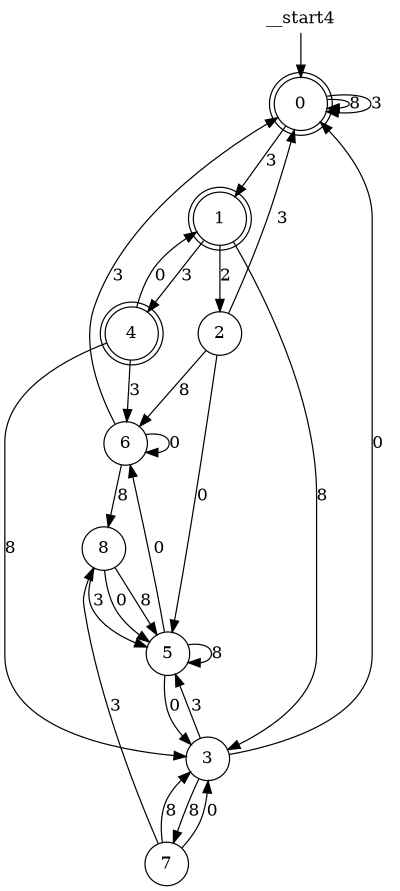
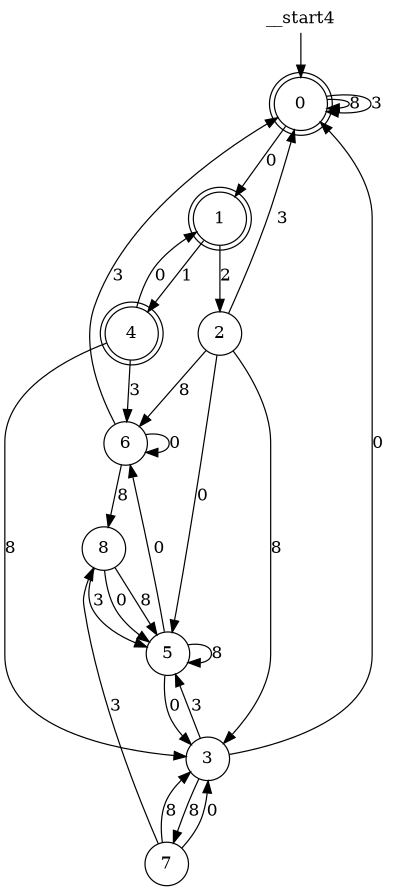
edge "0" -> "1": label "3" -> "0"
edge "1" -> "4": label "3" -> "1"
edge "1" -> "3": now "2" -> "3"
